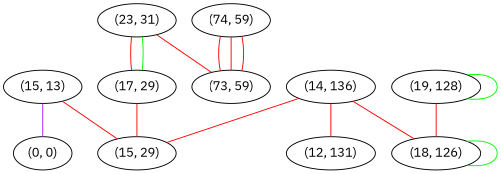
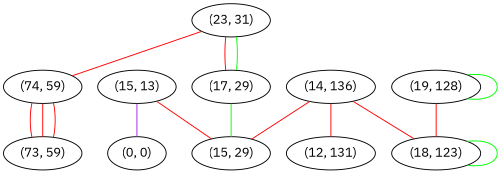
edge "(23, 31)" -- "(73, 59)": now "(23, 31)" -- "(74, 59)"
edge "(17, 29)" -- "(15, 29)": color red -> green
node "(18, 126)": label "(18, 126)" -> "(18, 123)"
